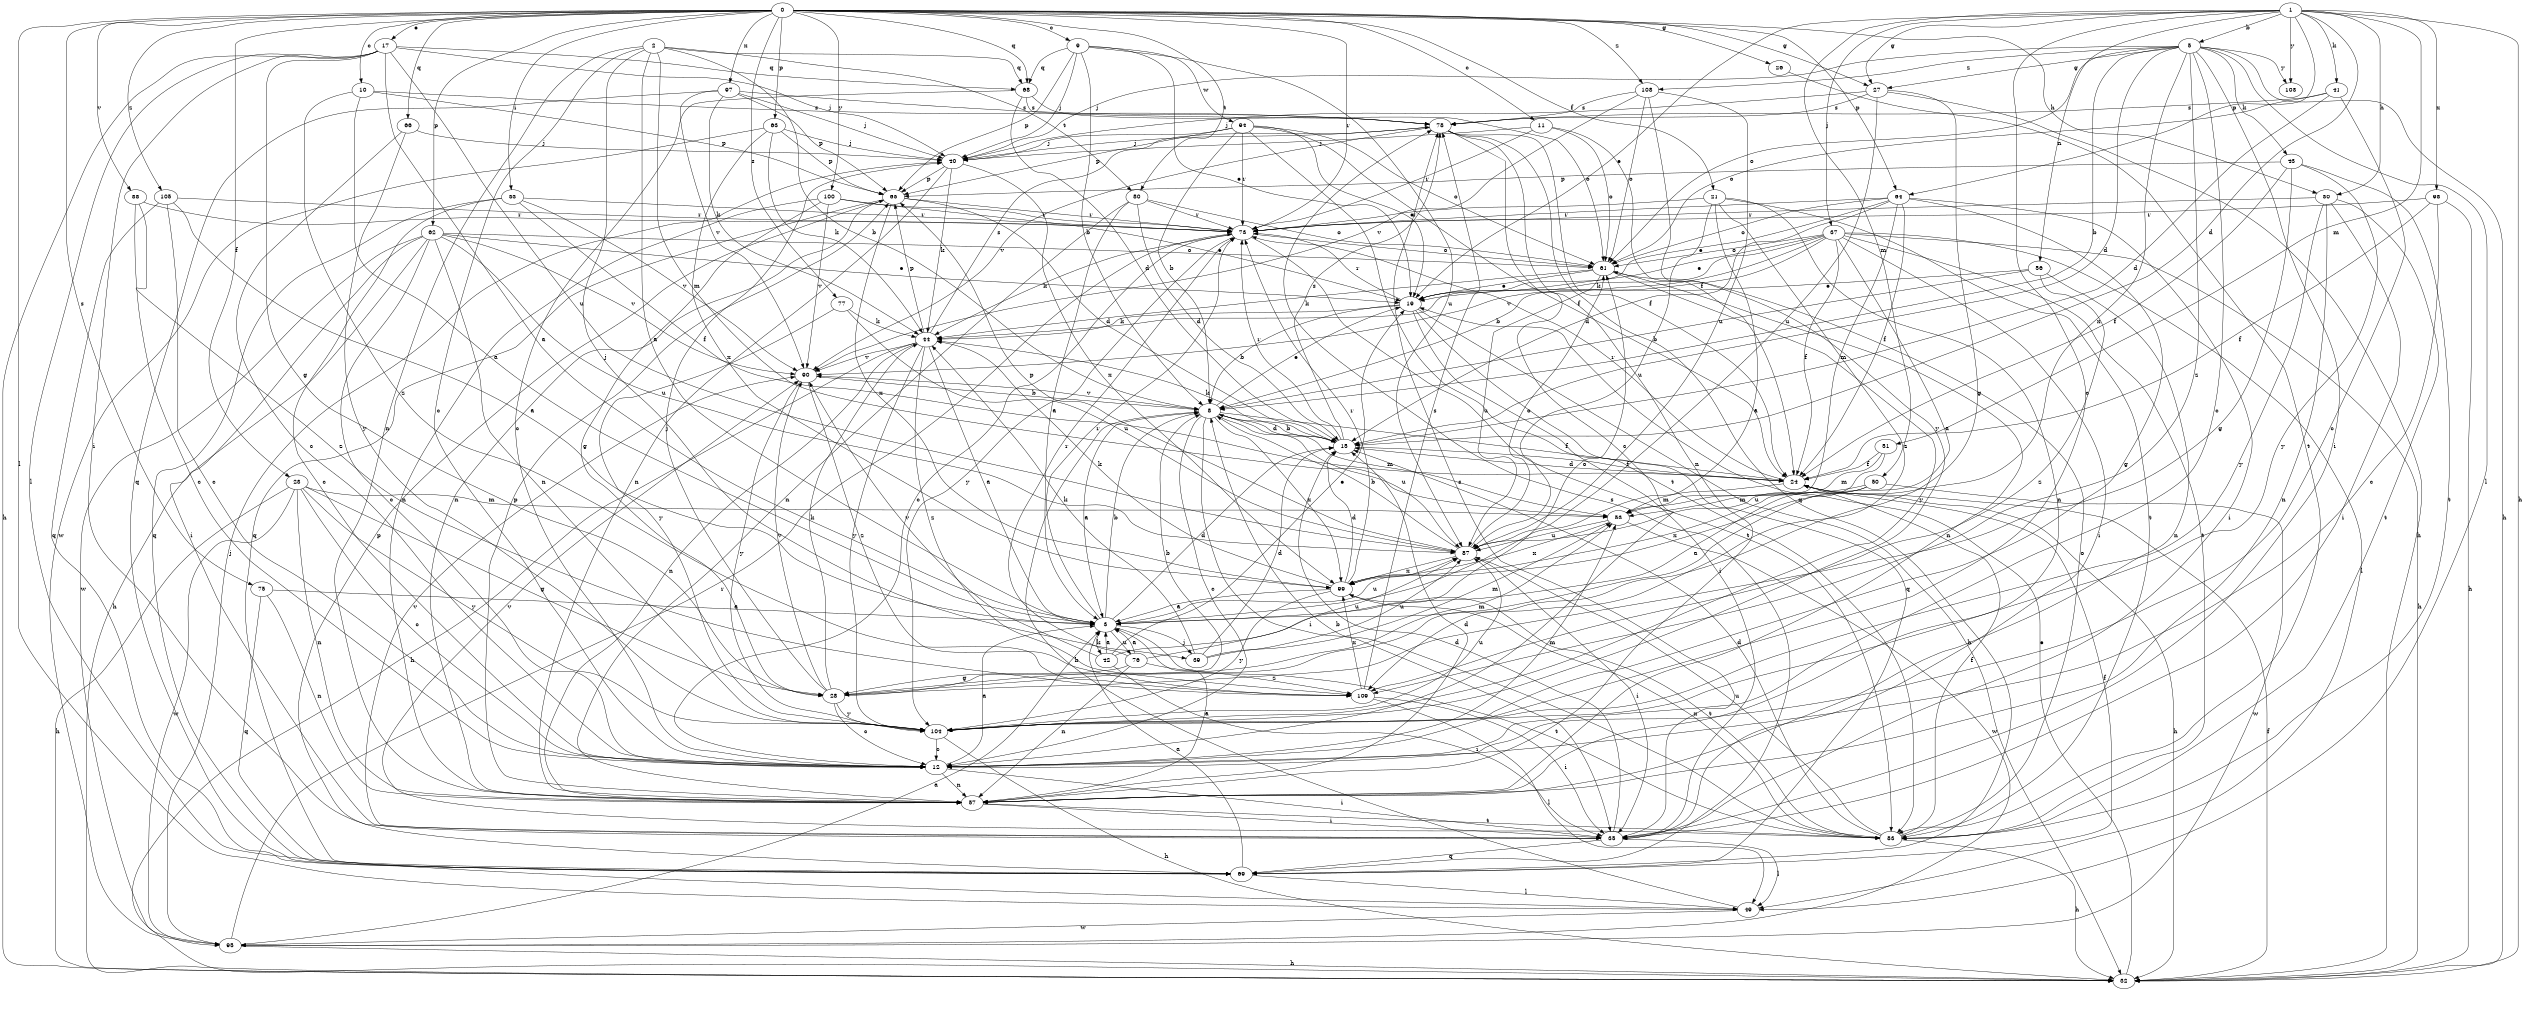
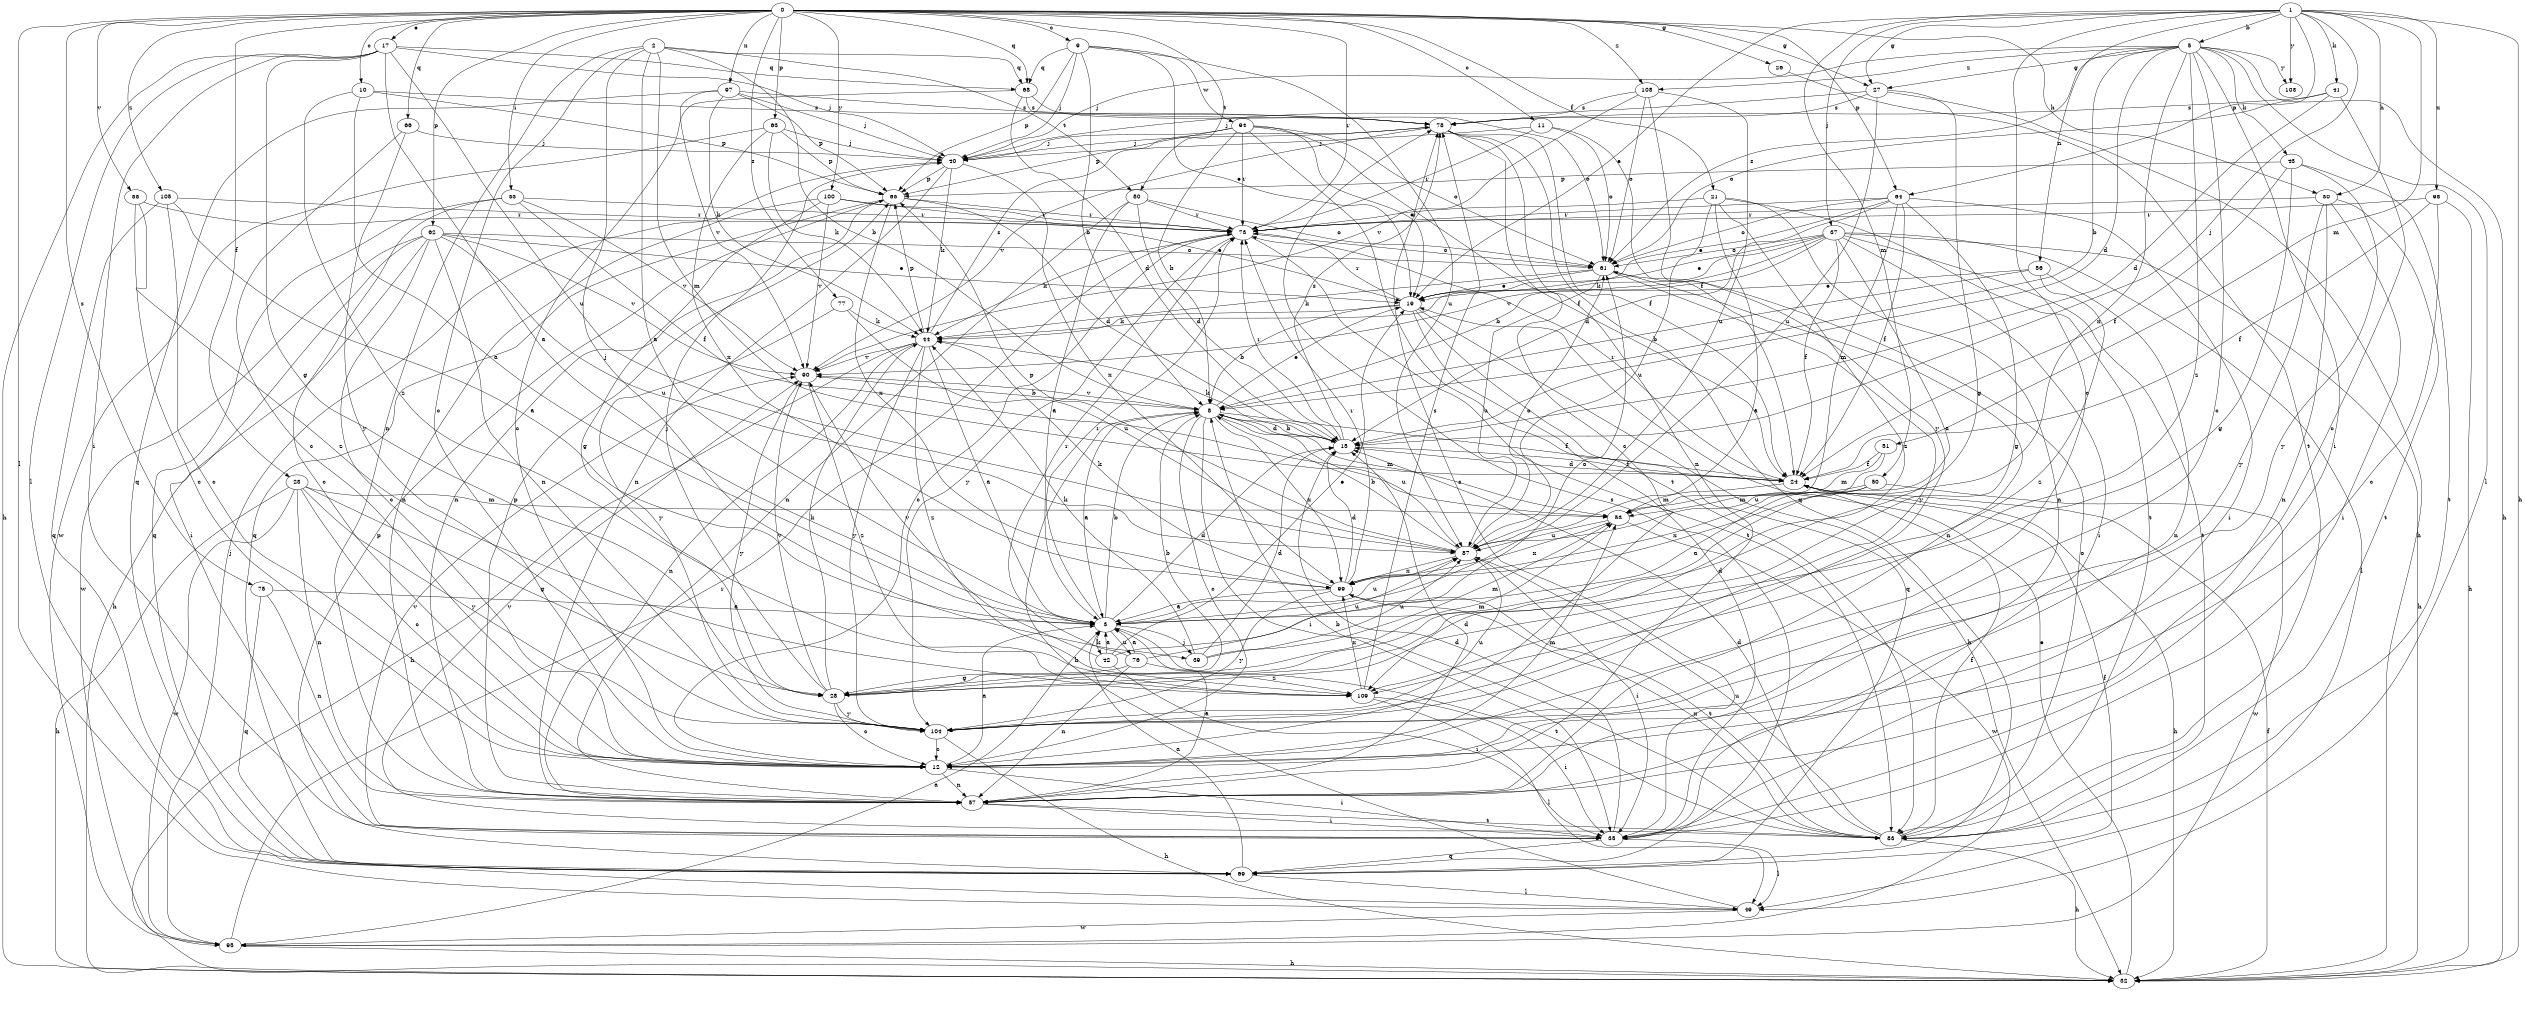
edge "5" -> "61": label "o" -> "s"
edge "1" -> "15": label "d" -> "j"
edge "19" -> "35": label "i" -> "d"
edge "64" -> "104": now "64" -> "28"
